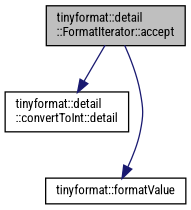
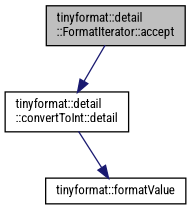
edge "tinyformat::detail ::FormatIterator::accept" -> "tinyformat::formatValue": now "tinyformat::detail ::convertToInt::detail" -> "tinyformat::formatValue"
